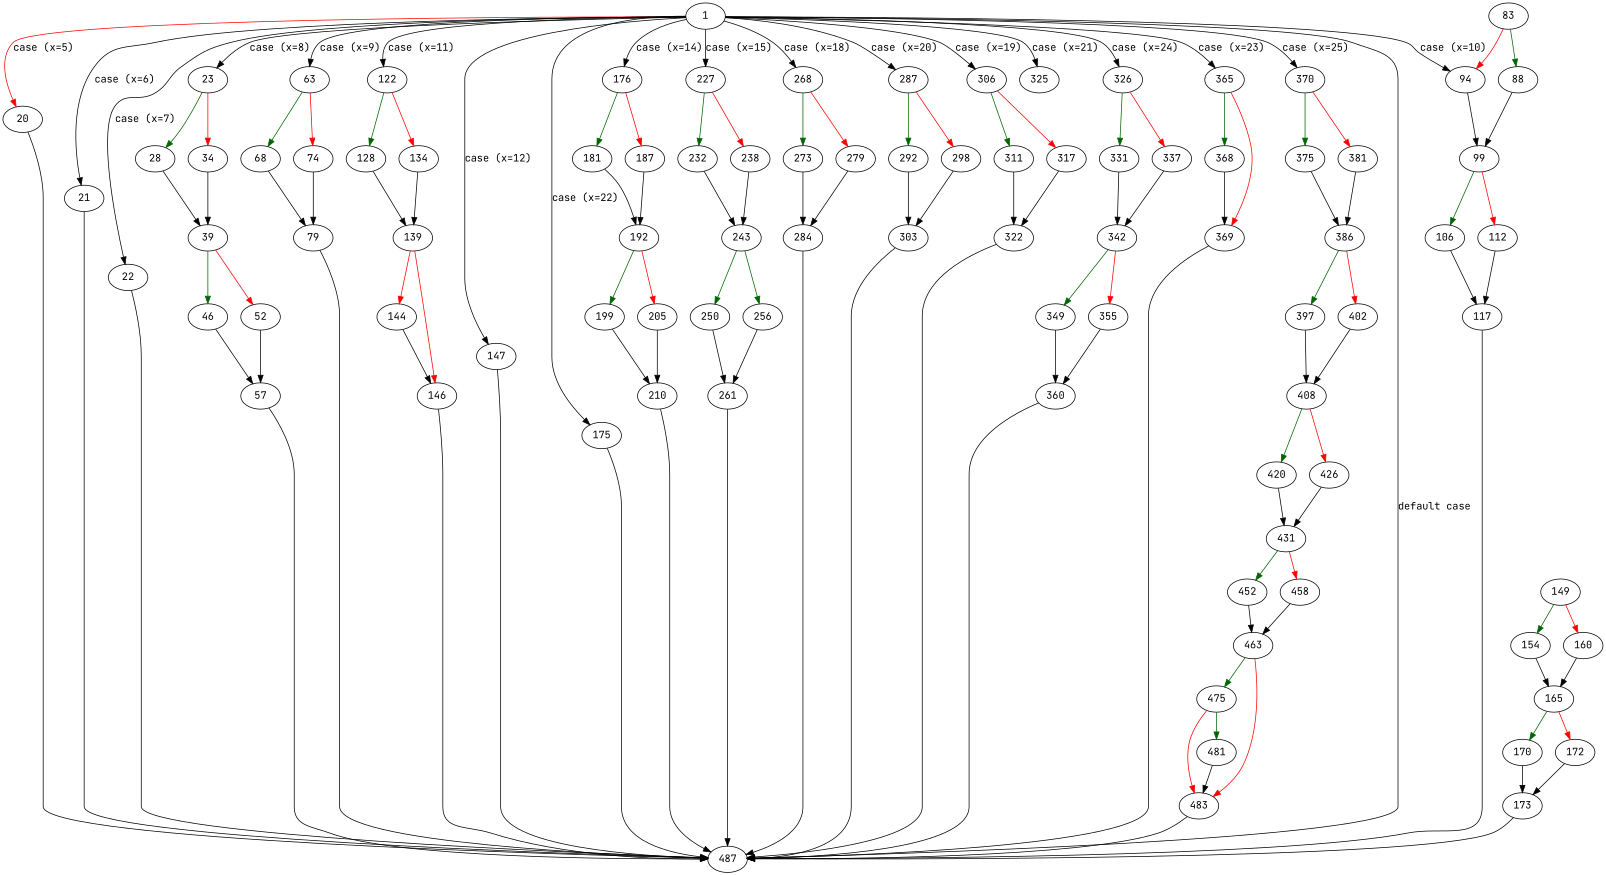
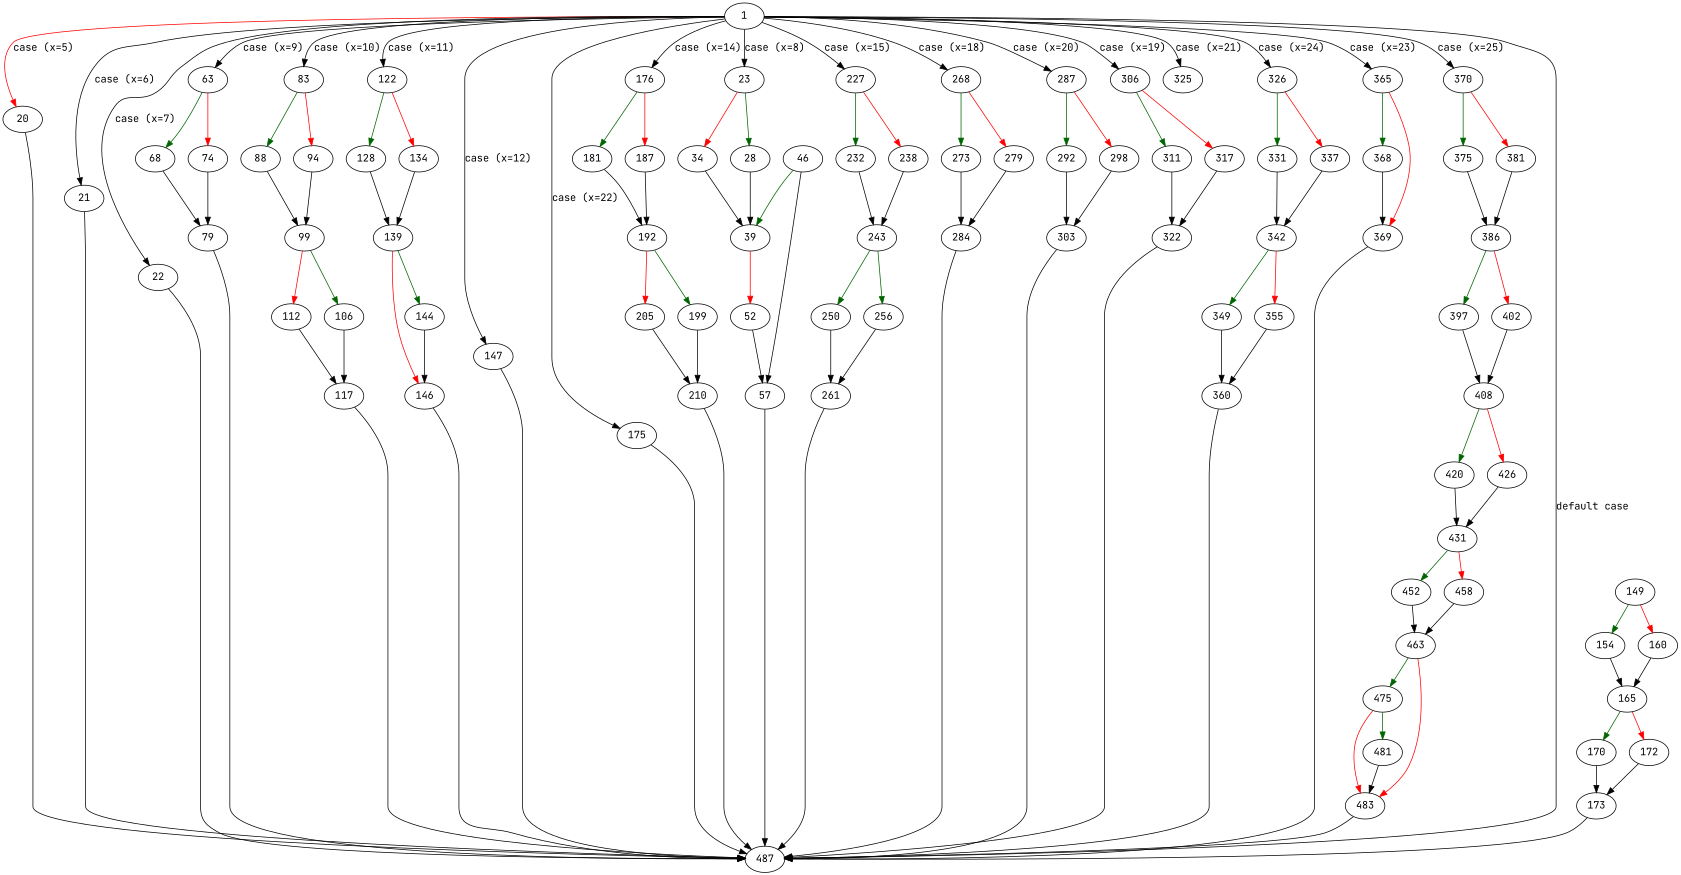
edge "1" -> "94": now "1" -> "83"
edge "39" -> "46": reversed
edge "139" -> "144": color red -> darkgreen
